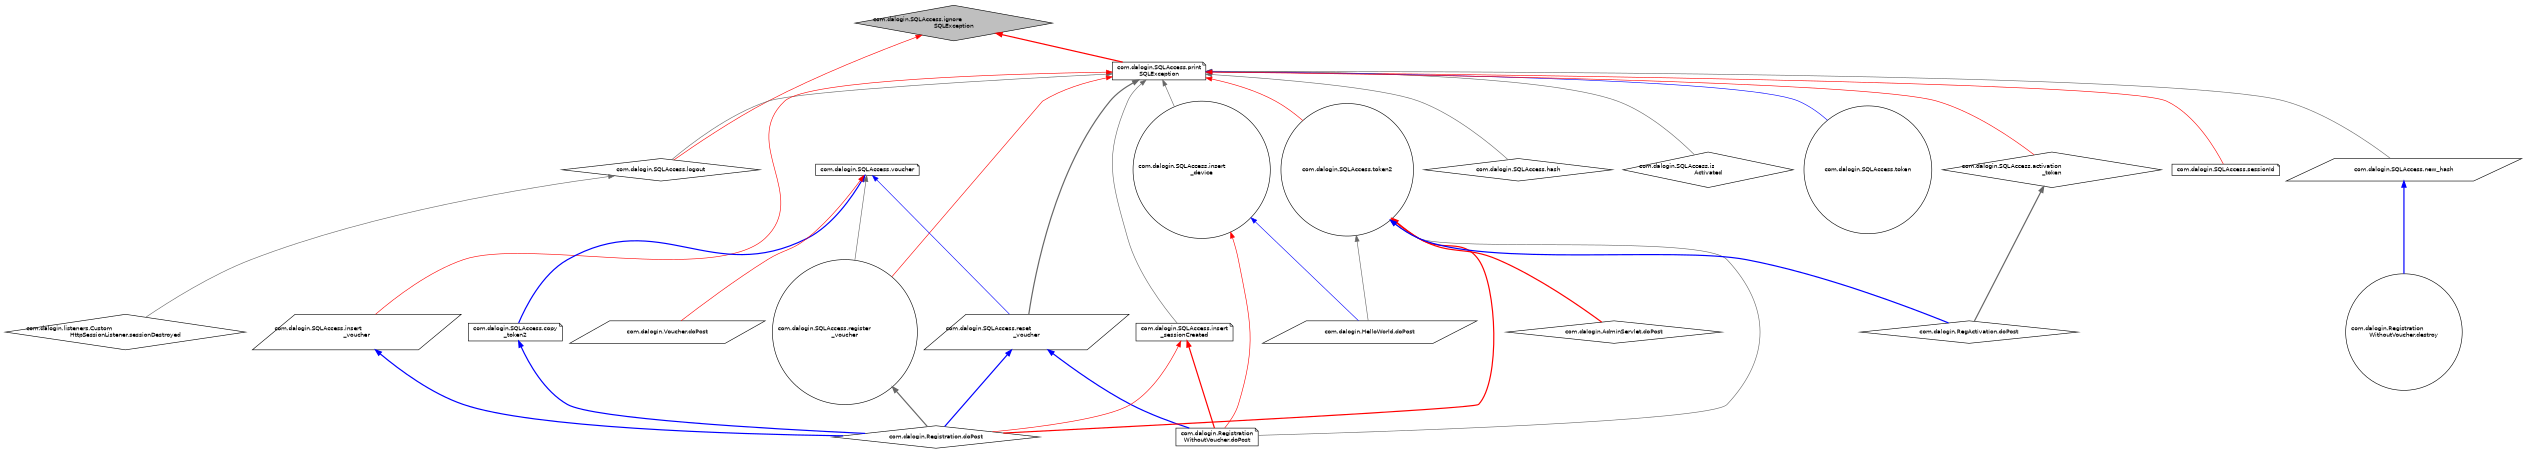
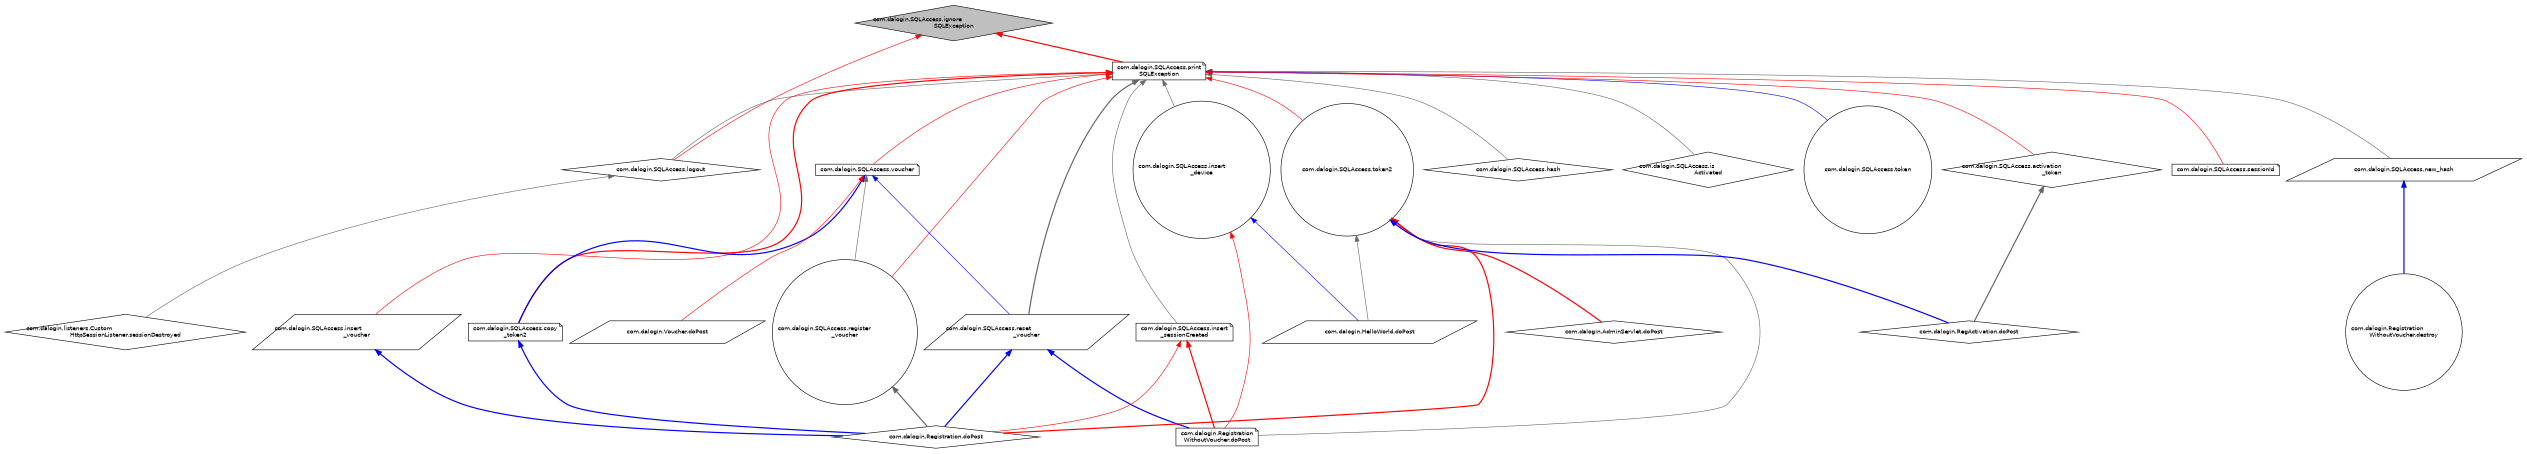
edge "com.dalogin.SQLAccess.voucher" -> "com.dalogin.SQLAccess.print SQLException": added
edge "com.dalogin.SQLAccess.copy _token2" -> "com.dalogin.SQLAccess.print SQLException": added
